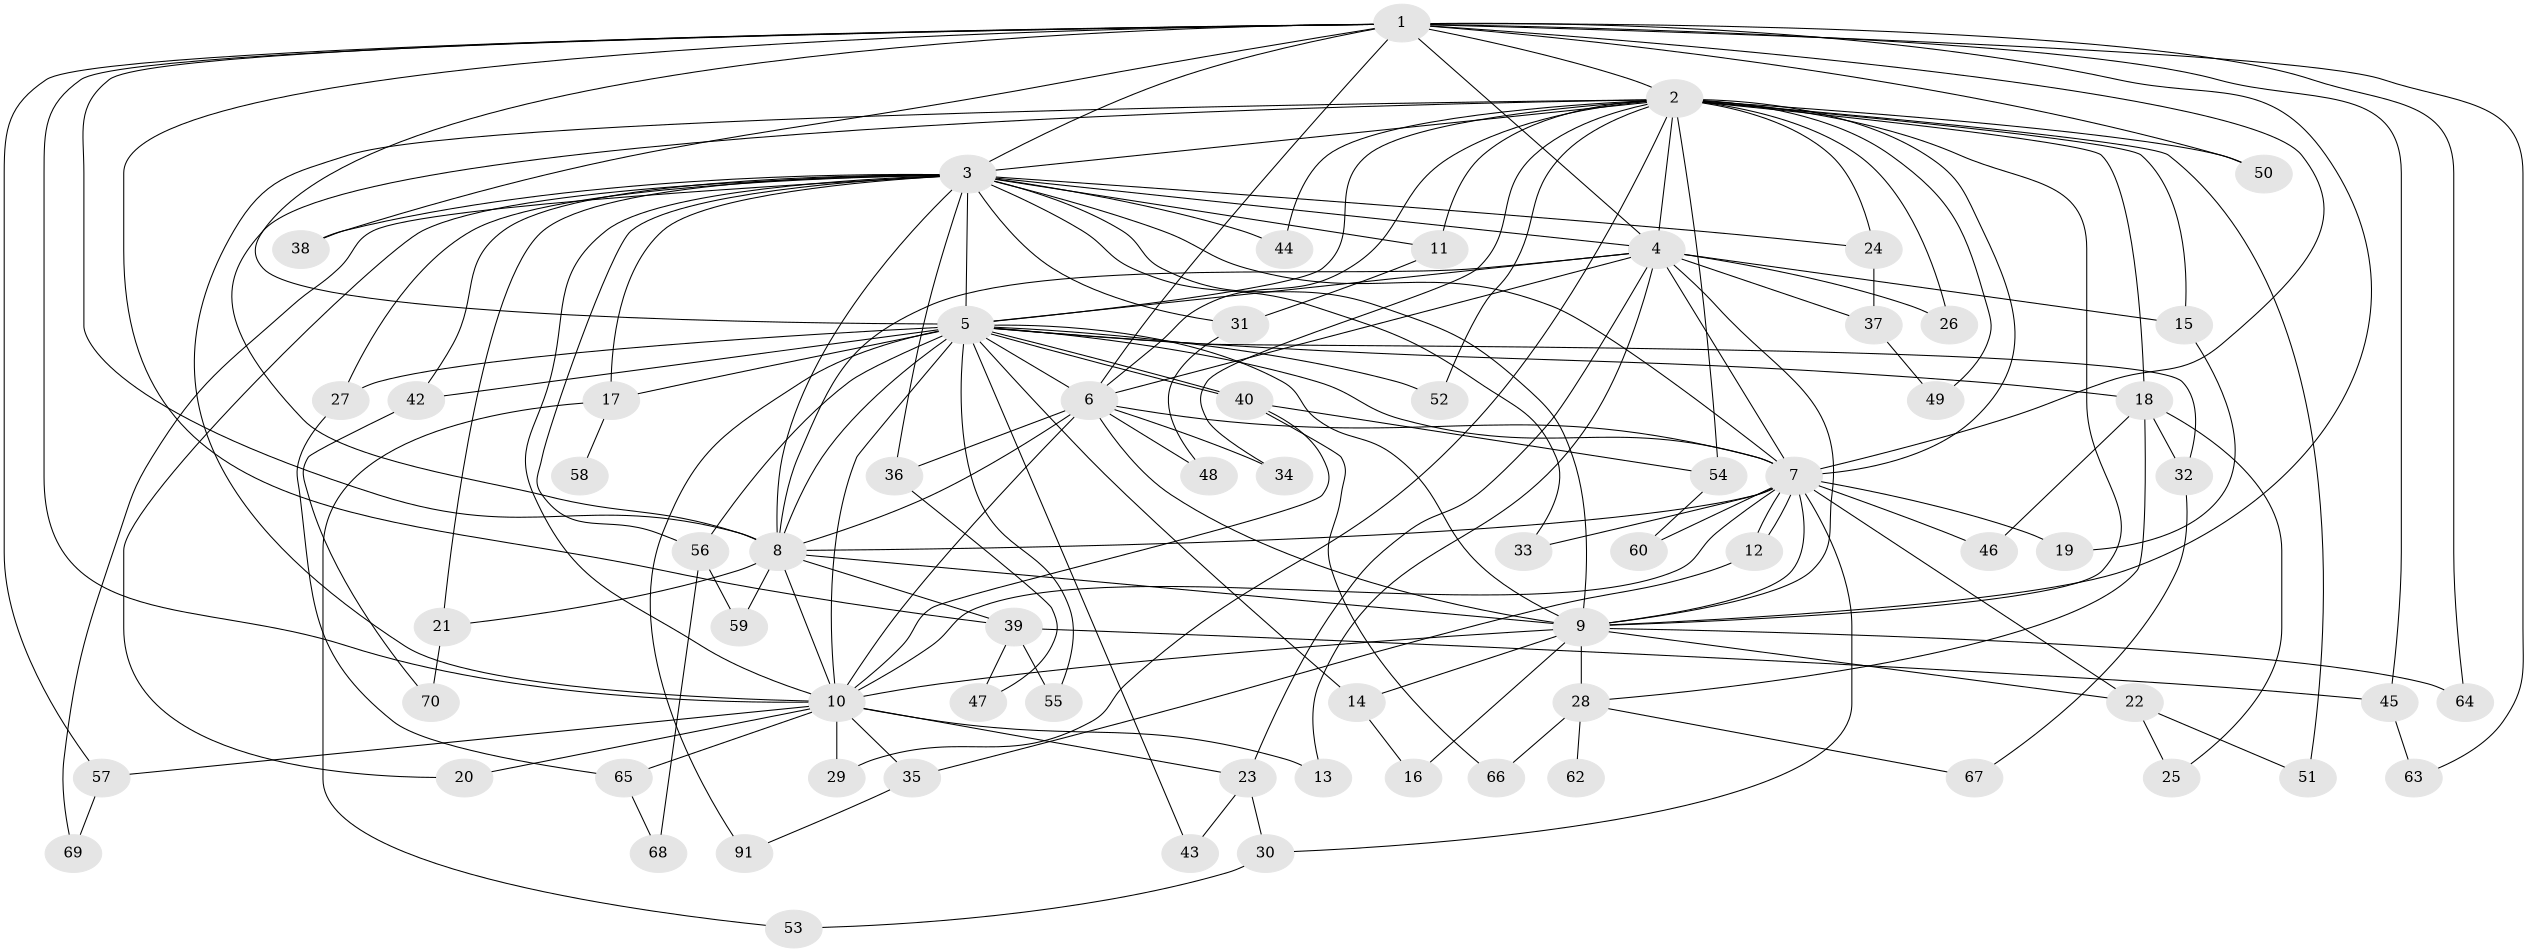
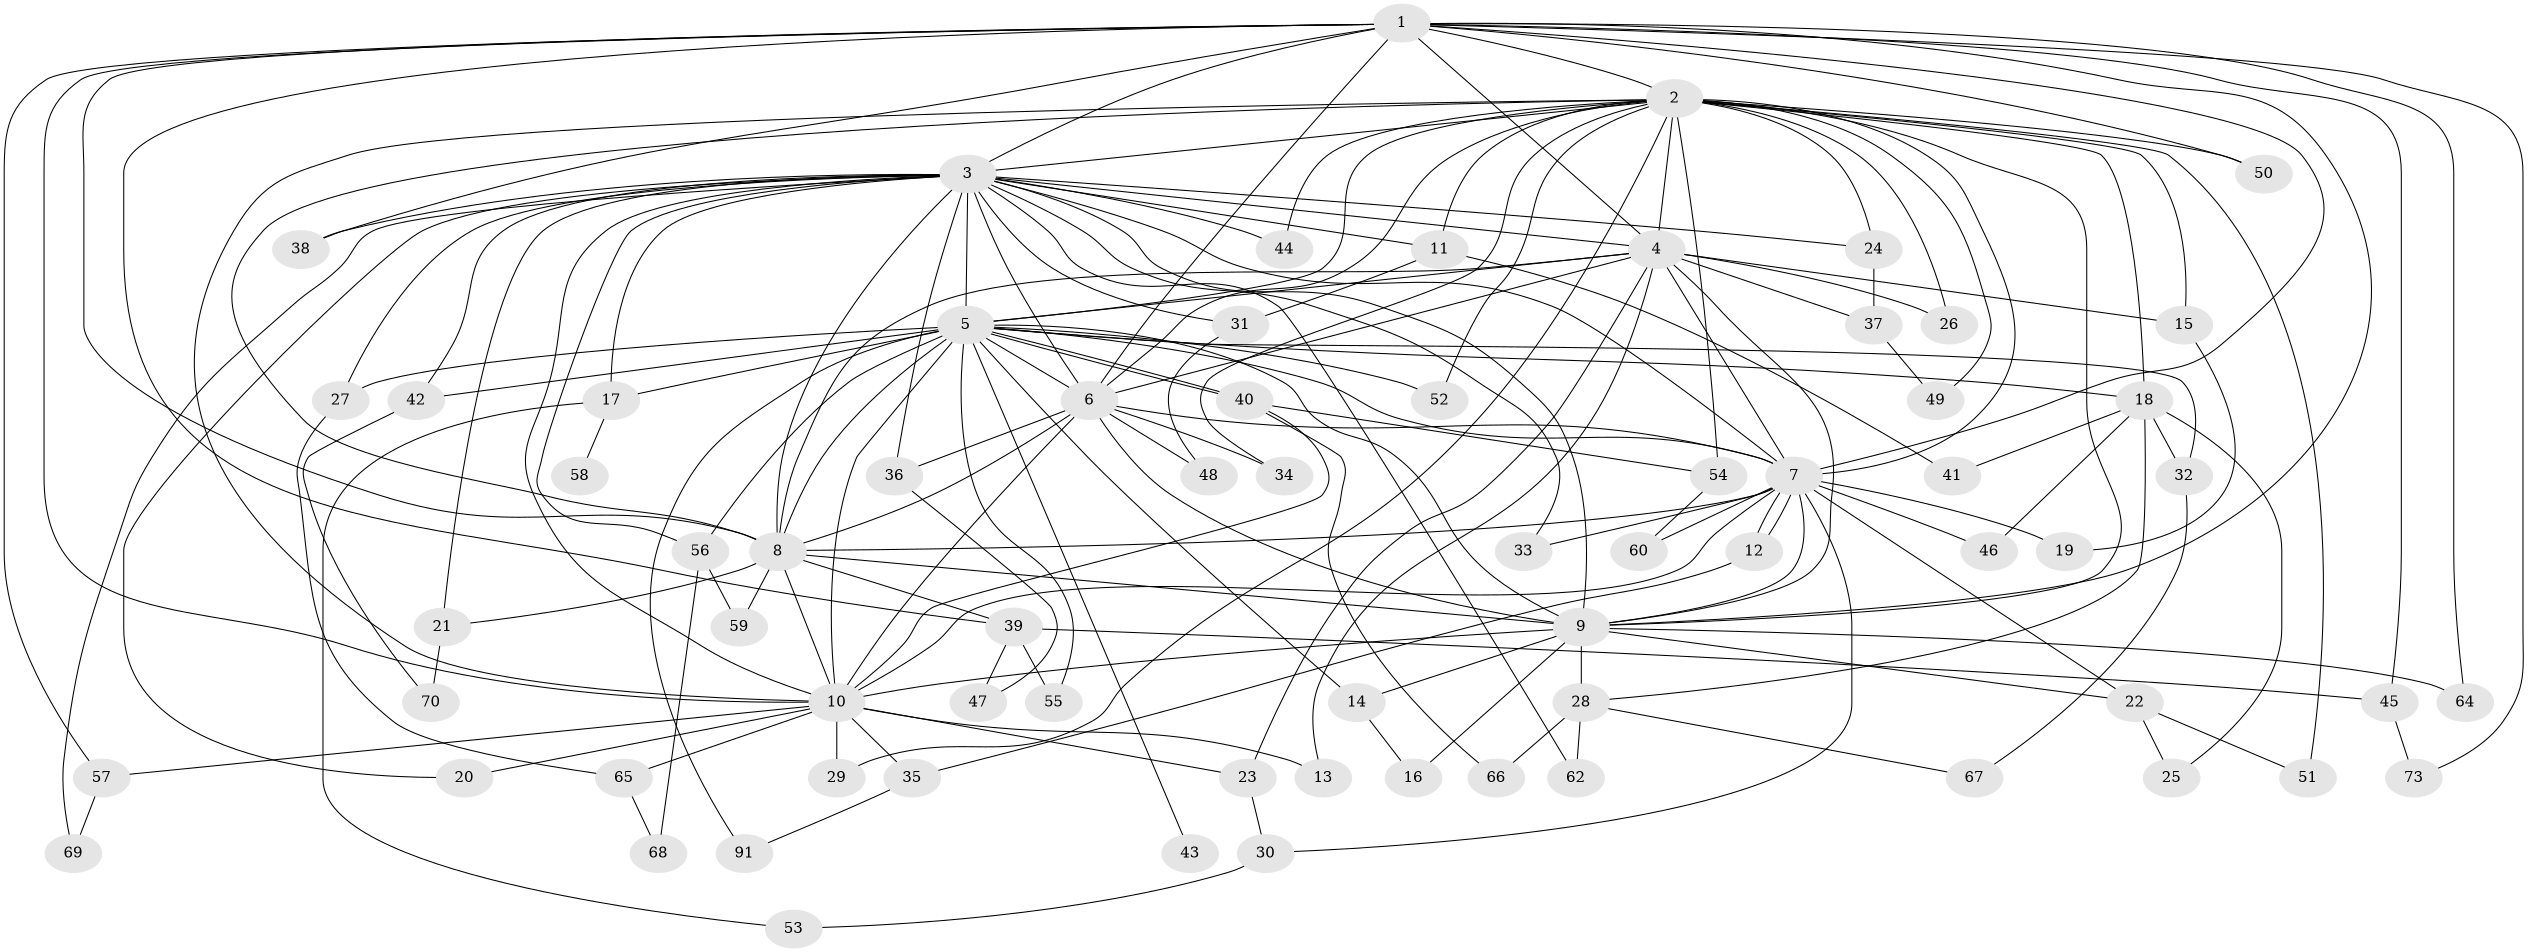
edge "1" -- "5": removed
edge "3" -- "6": added
edge "3" -- "62": added
node "41": added
node "63": label "63" -> "73"
edge "23" -- "43": removed
